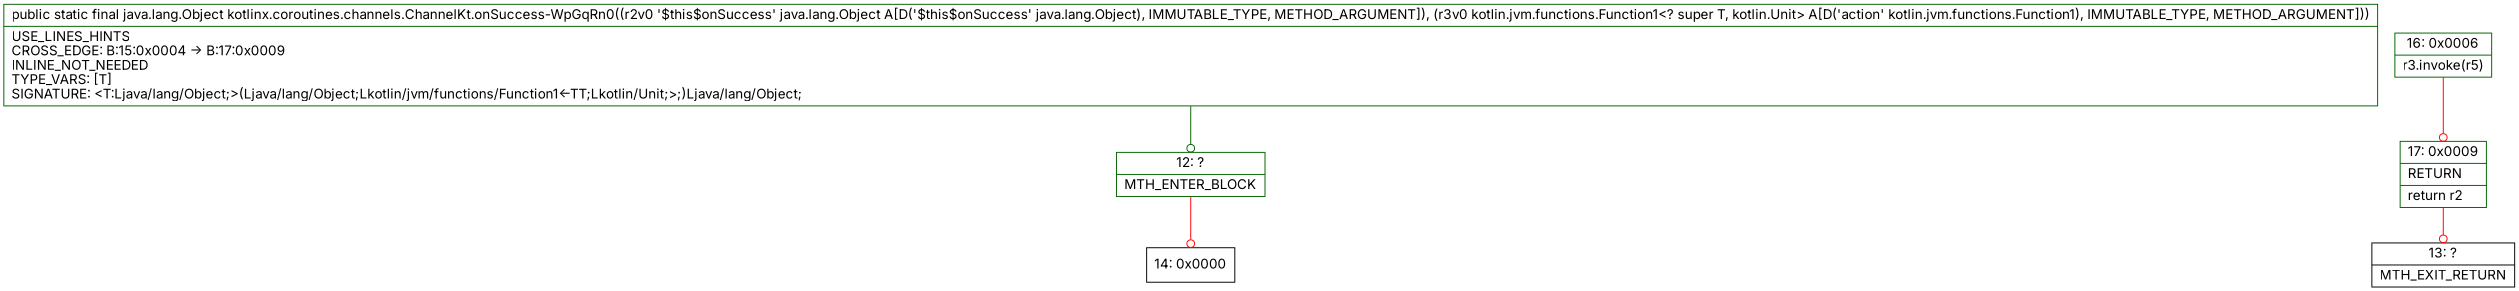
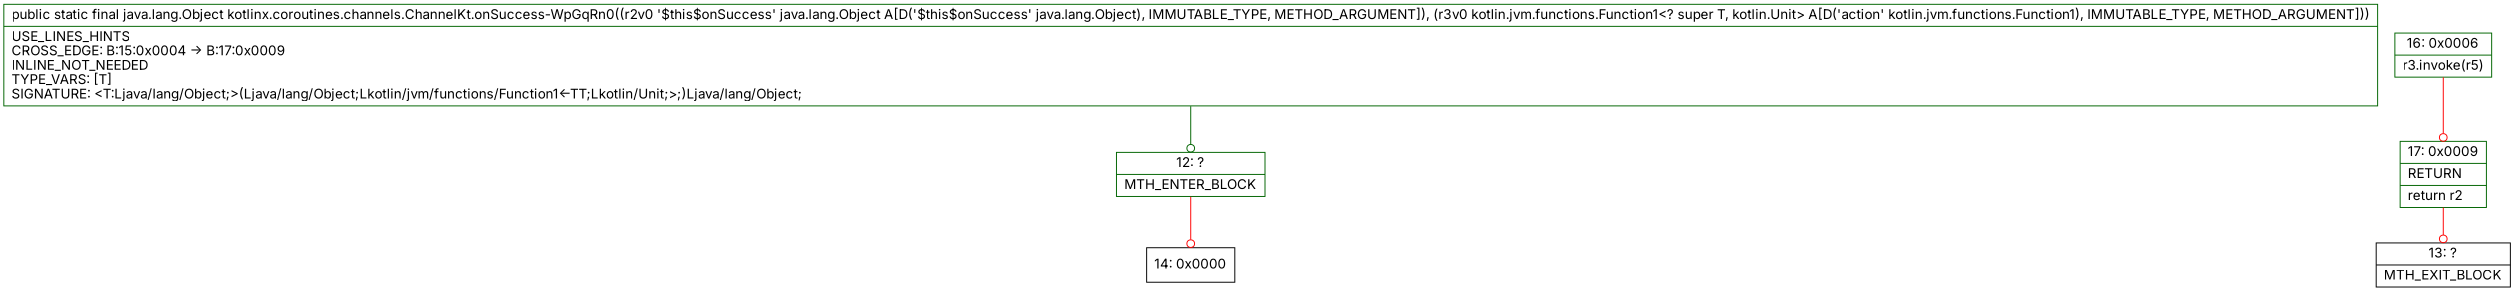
node "13: ?": text "MTH_EXIT_RETURN" -> "MTH_EXIT_BLOCK"
